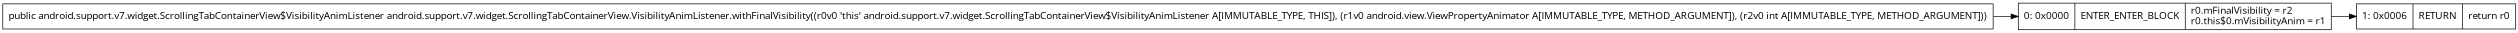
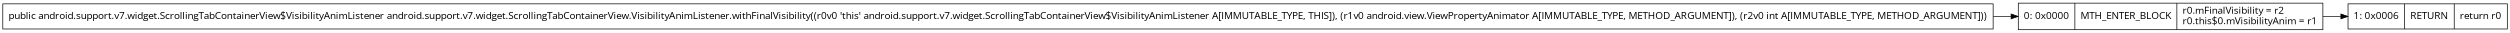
node "0: 0x0000": text "ENTER_ENTER_BLOCK" -> "MTH_ENTER_BLOCK"
